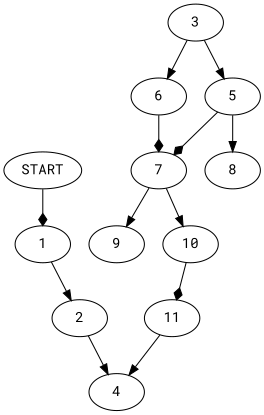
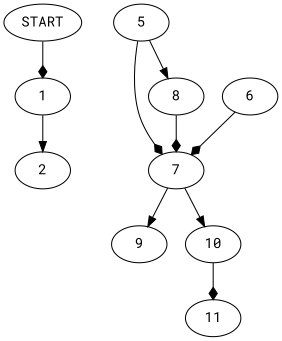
node "3": removed
edge "8" -> "7": added
node "4": removed
